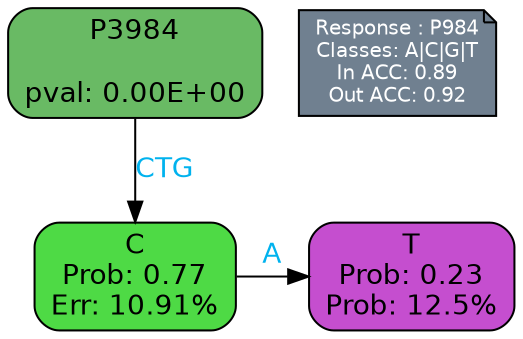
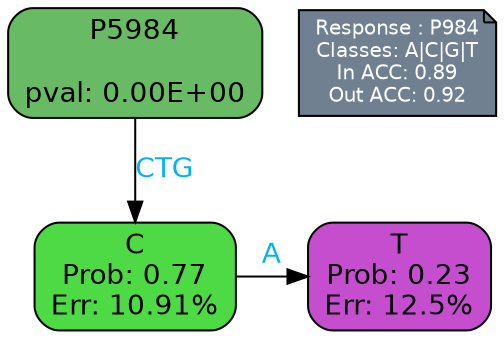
node "P3984 pval: 0.00E+00": label "P3984 pval: 0.00E+00" -> "P5984 pval: 0.00E+00"
node "T Prob: 0.23 Prob: 12.5%": label "T Prob: 0.23 Prob: 12.5%" -> "T Prob: 0.23 Err: 12.5%"
